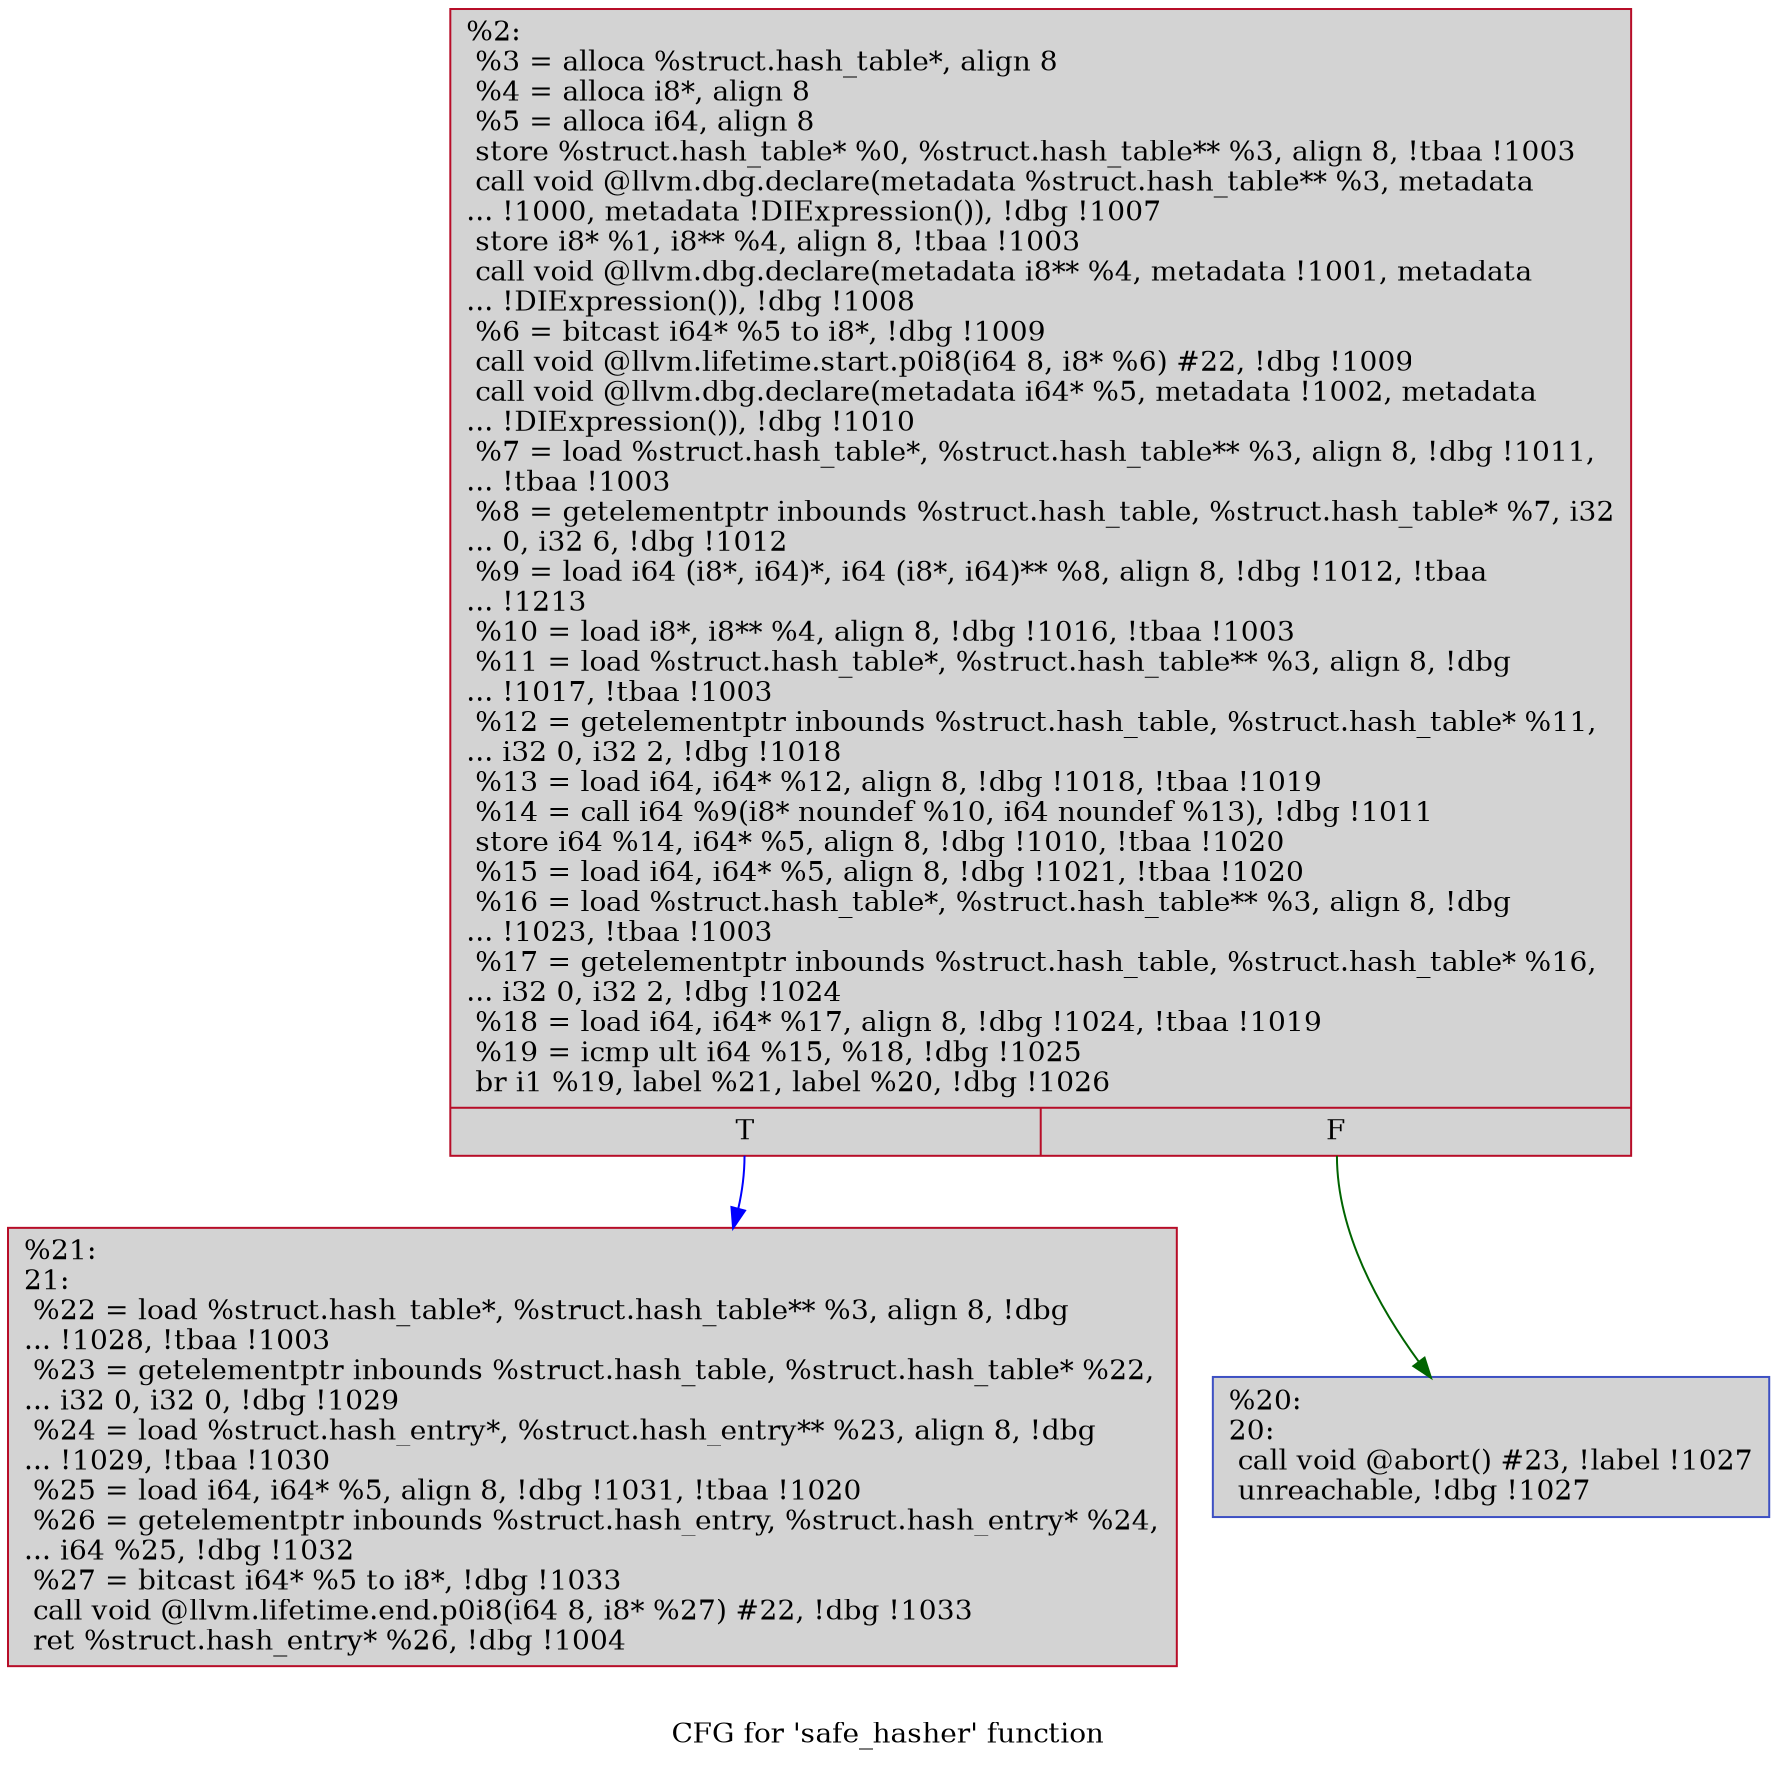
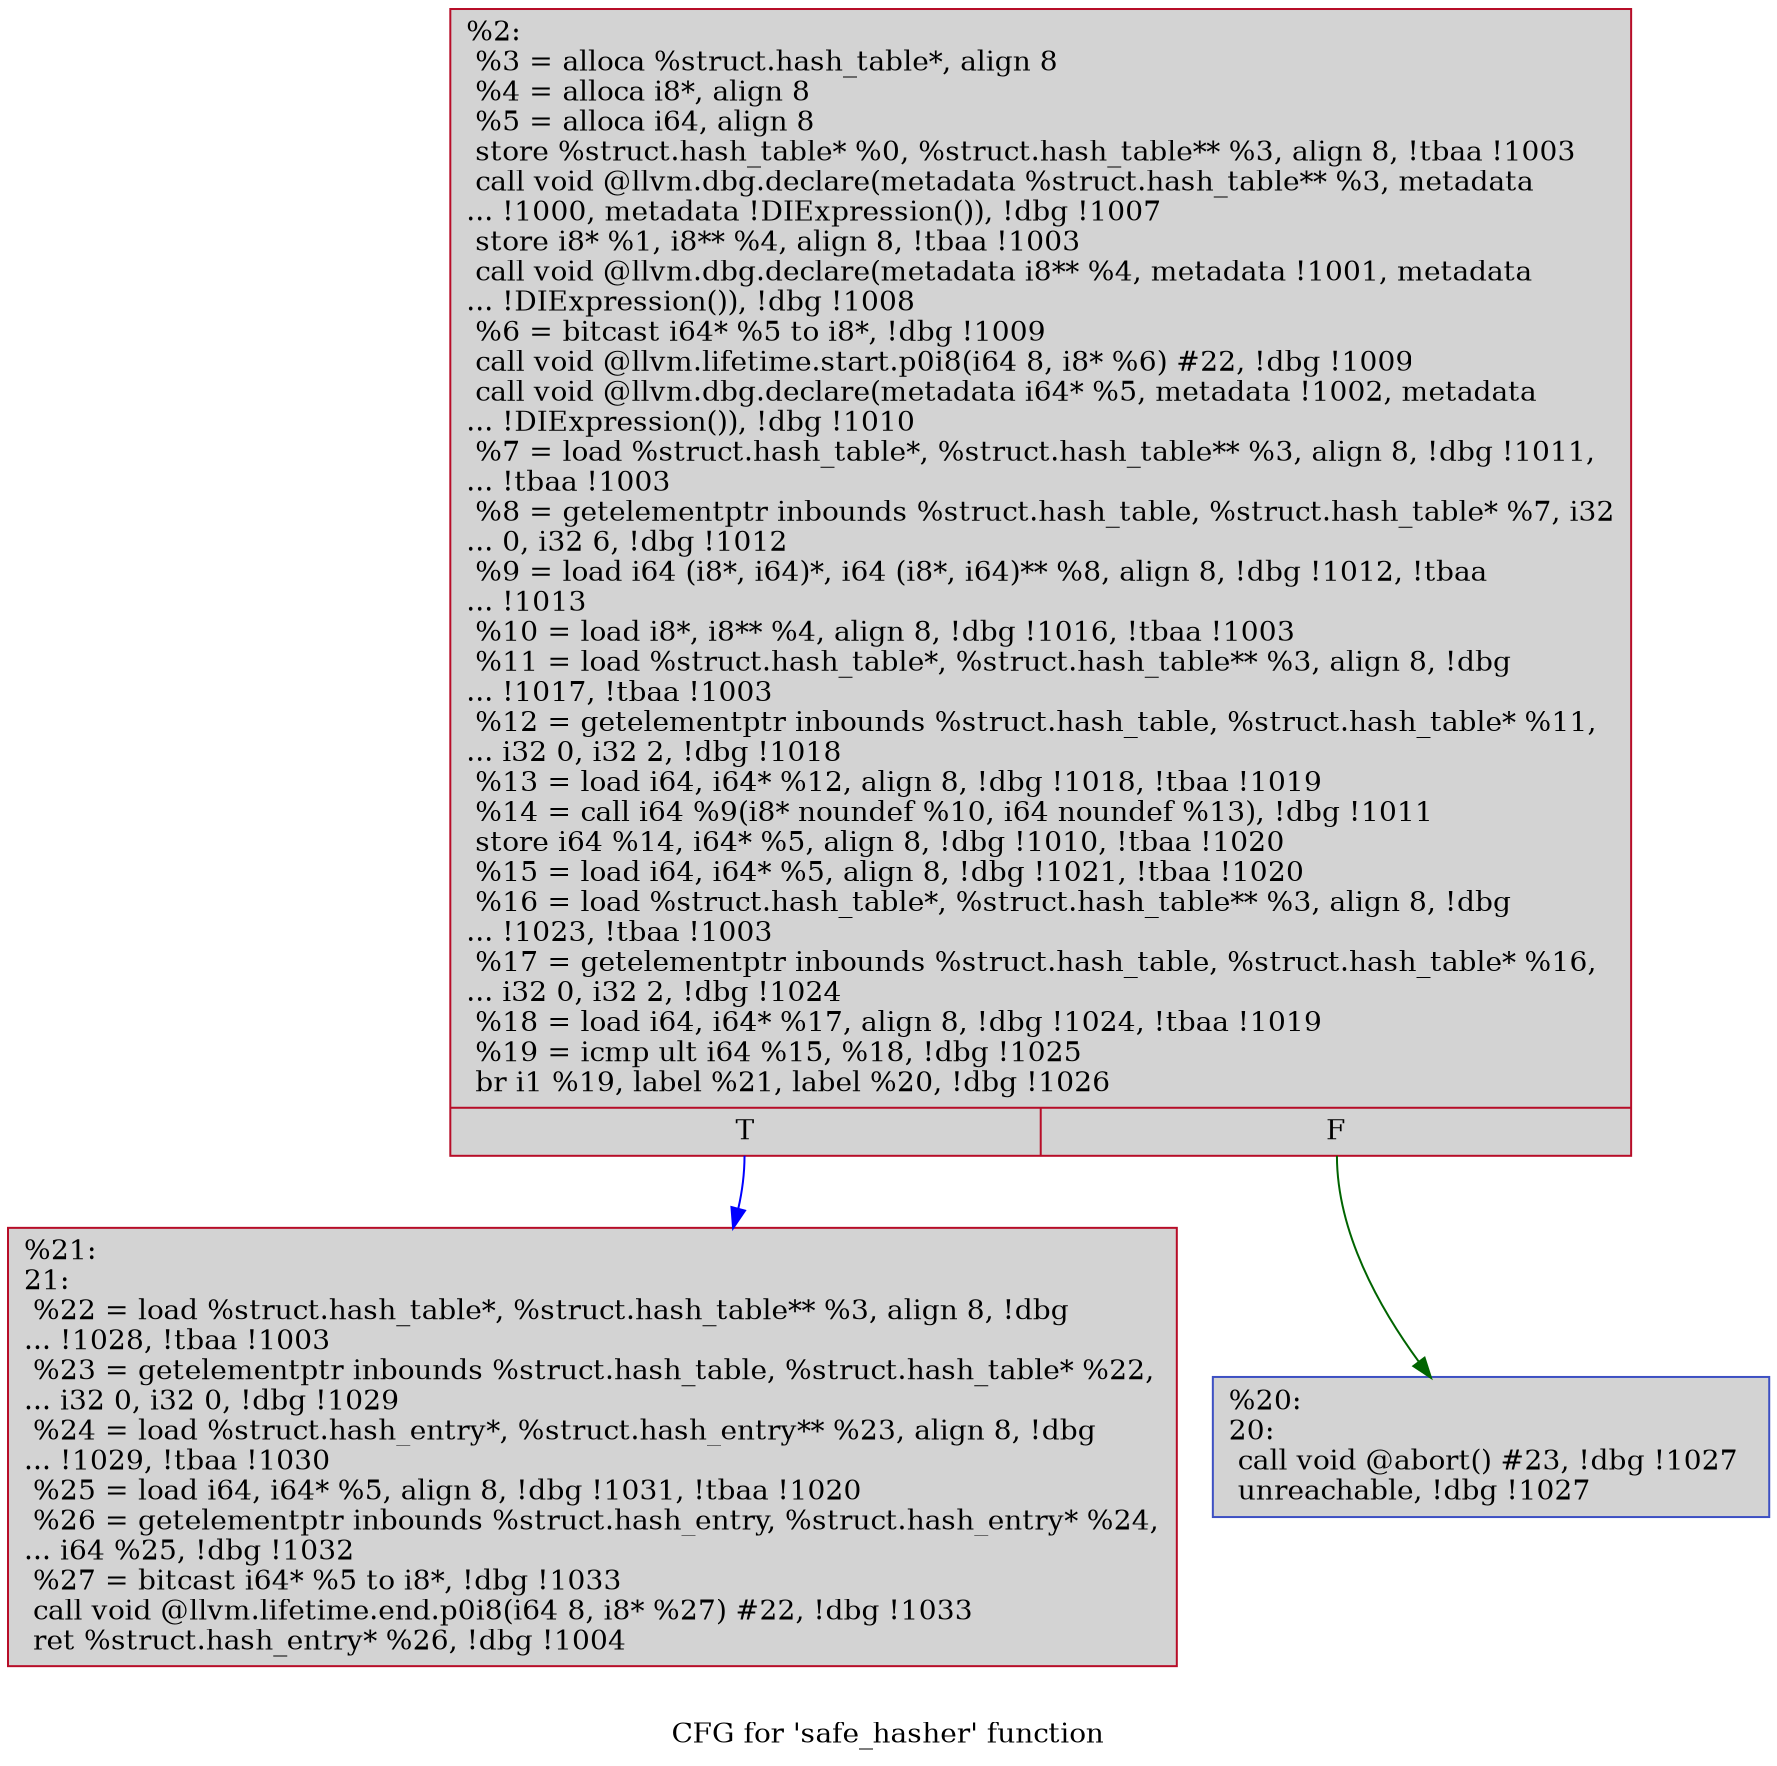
node "%2:": text "... !1213" -> "... !1013"
node "%20:": text "call void @abort() #23, !label !1027" -> "call void @abort() #23, !dbg !1027"
